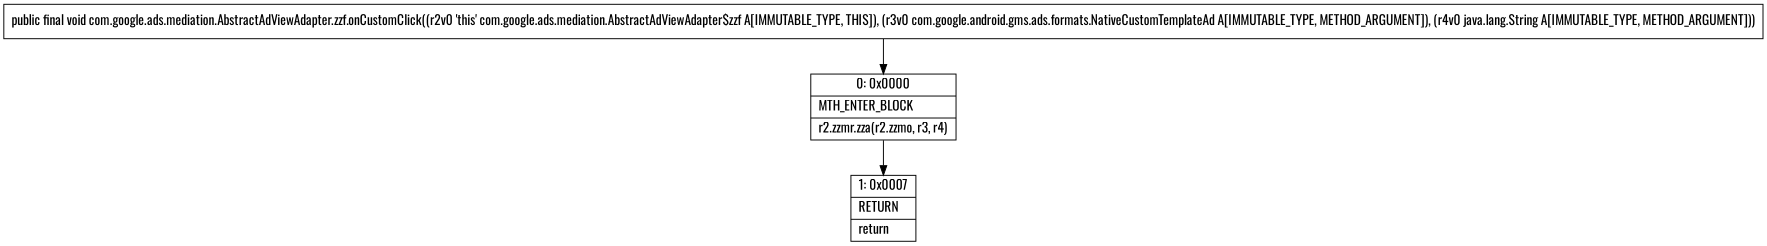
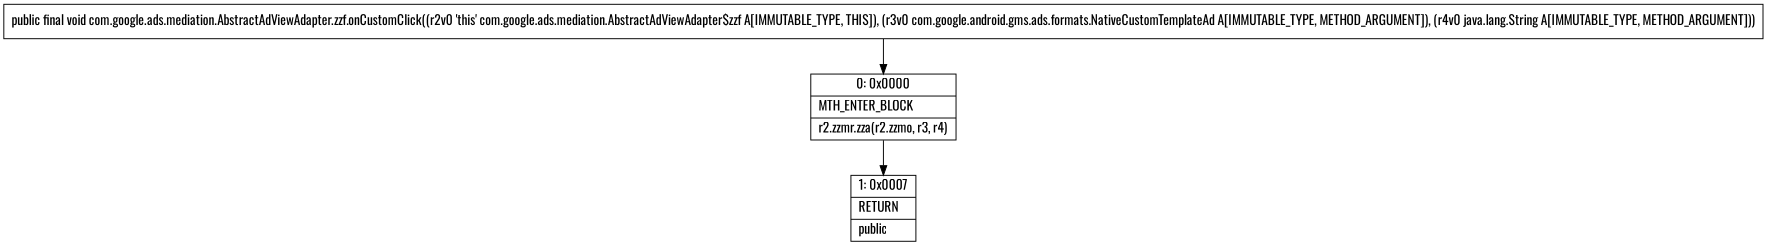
node "1: 0x0007": text "return" -> "public"
